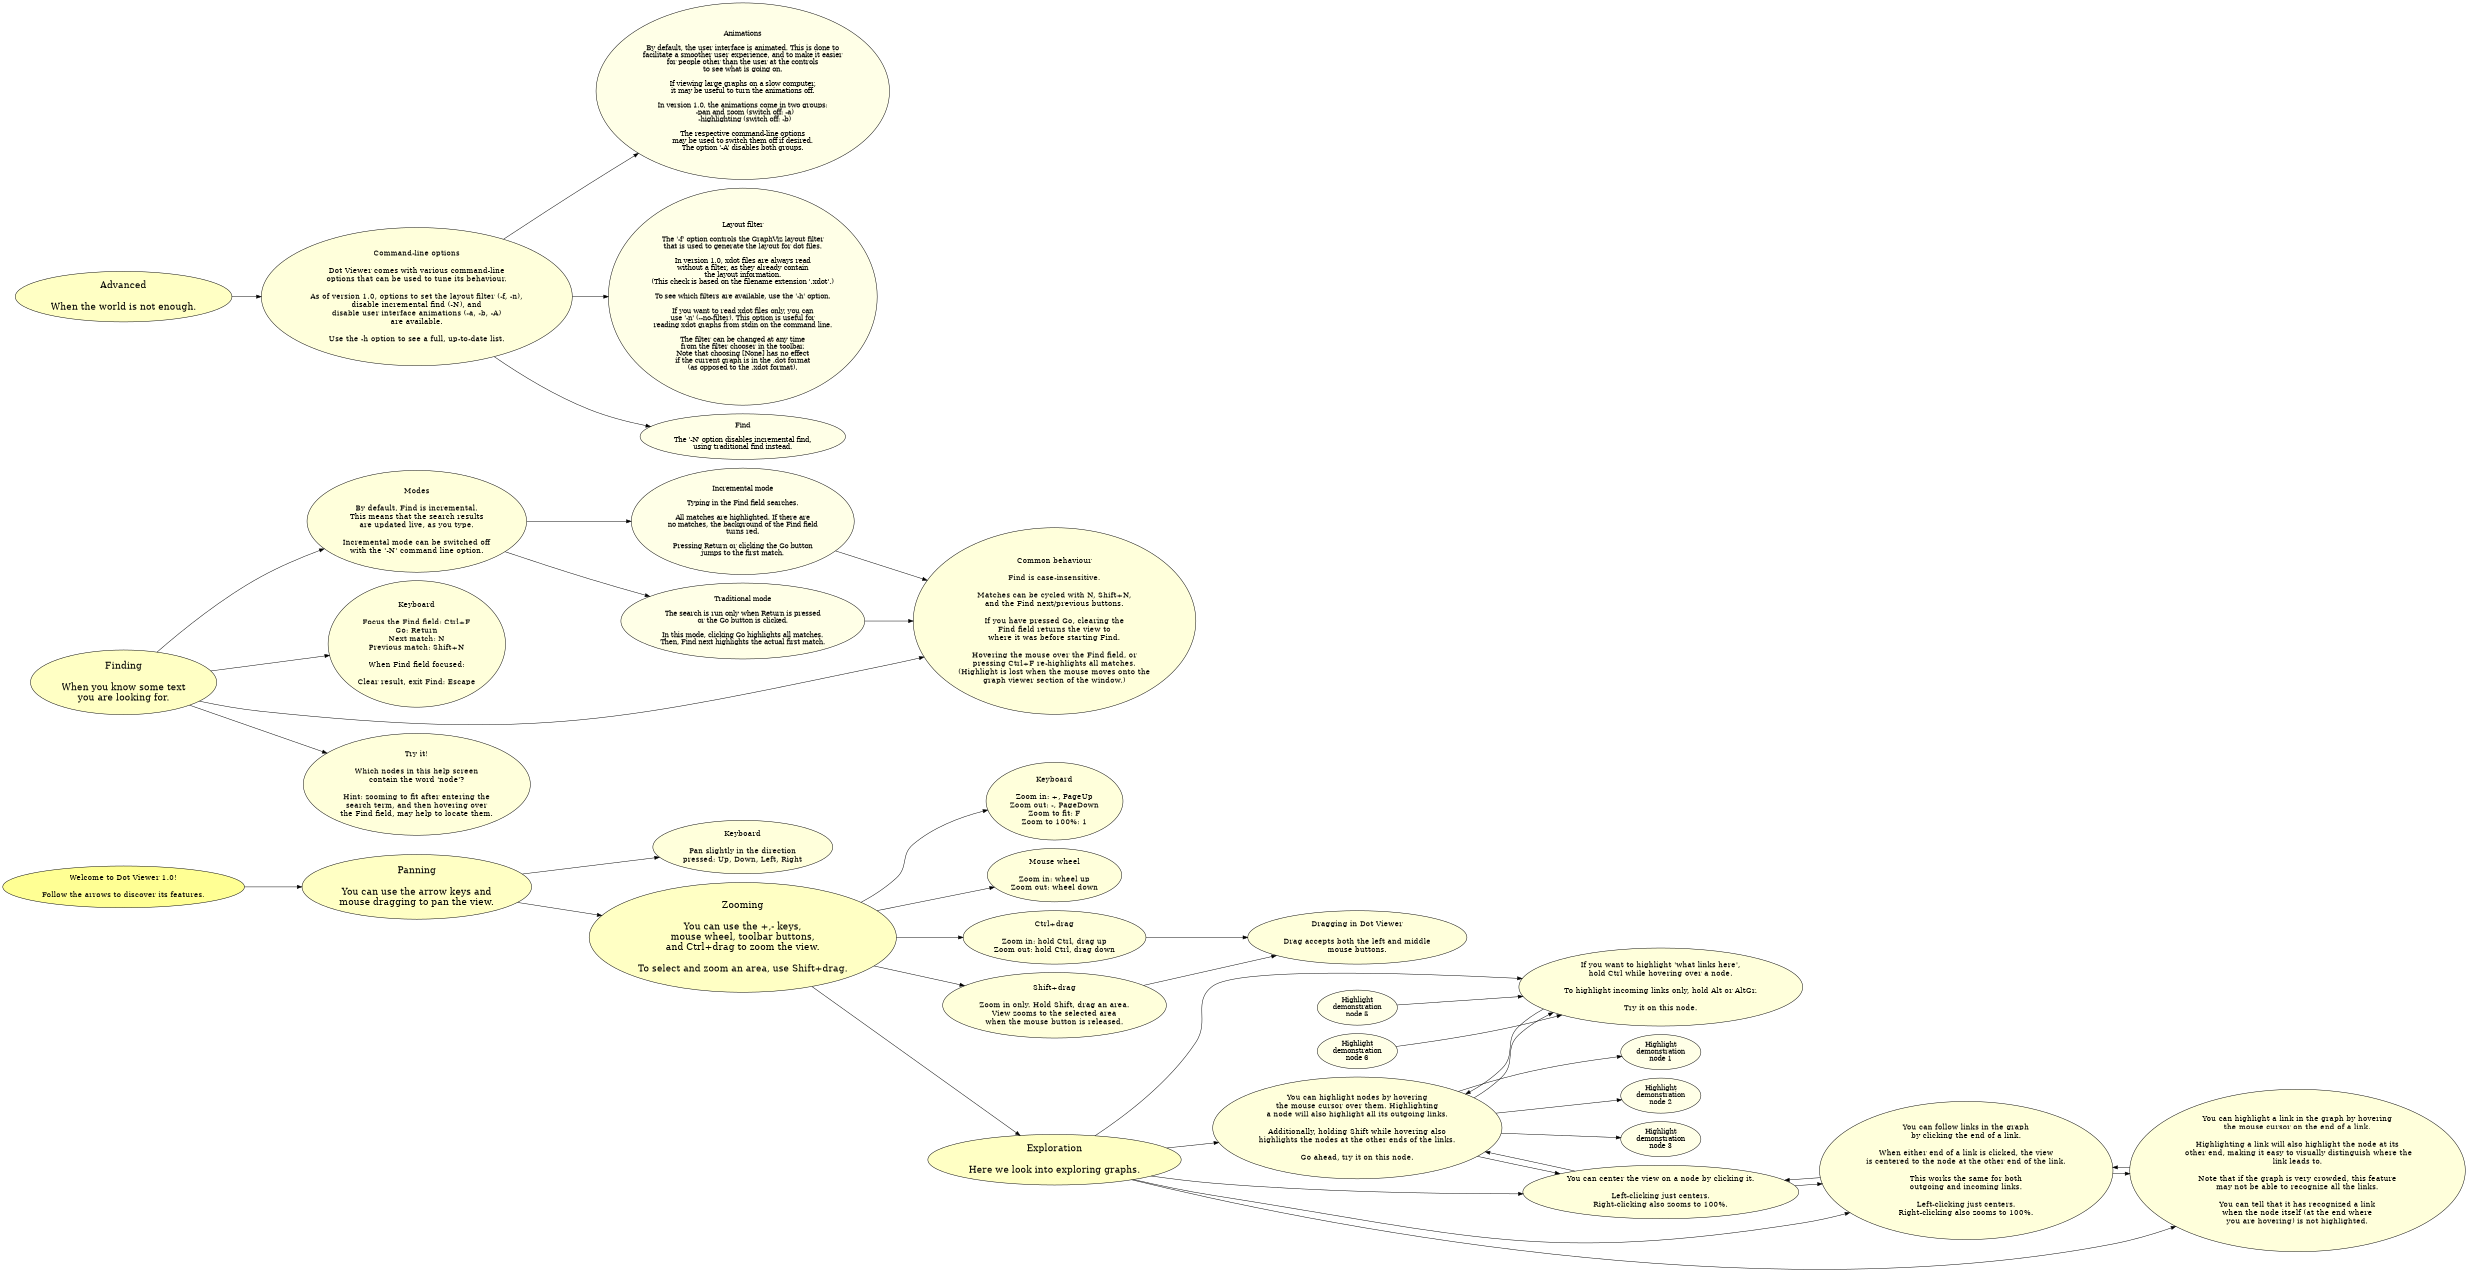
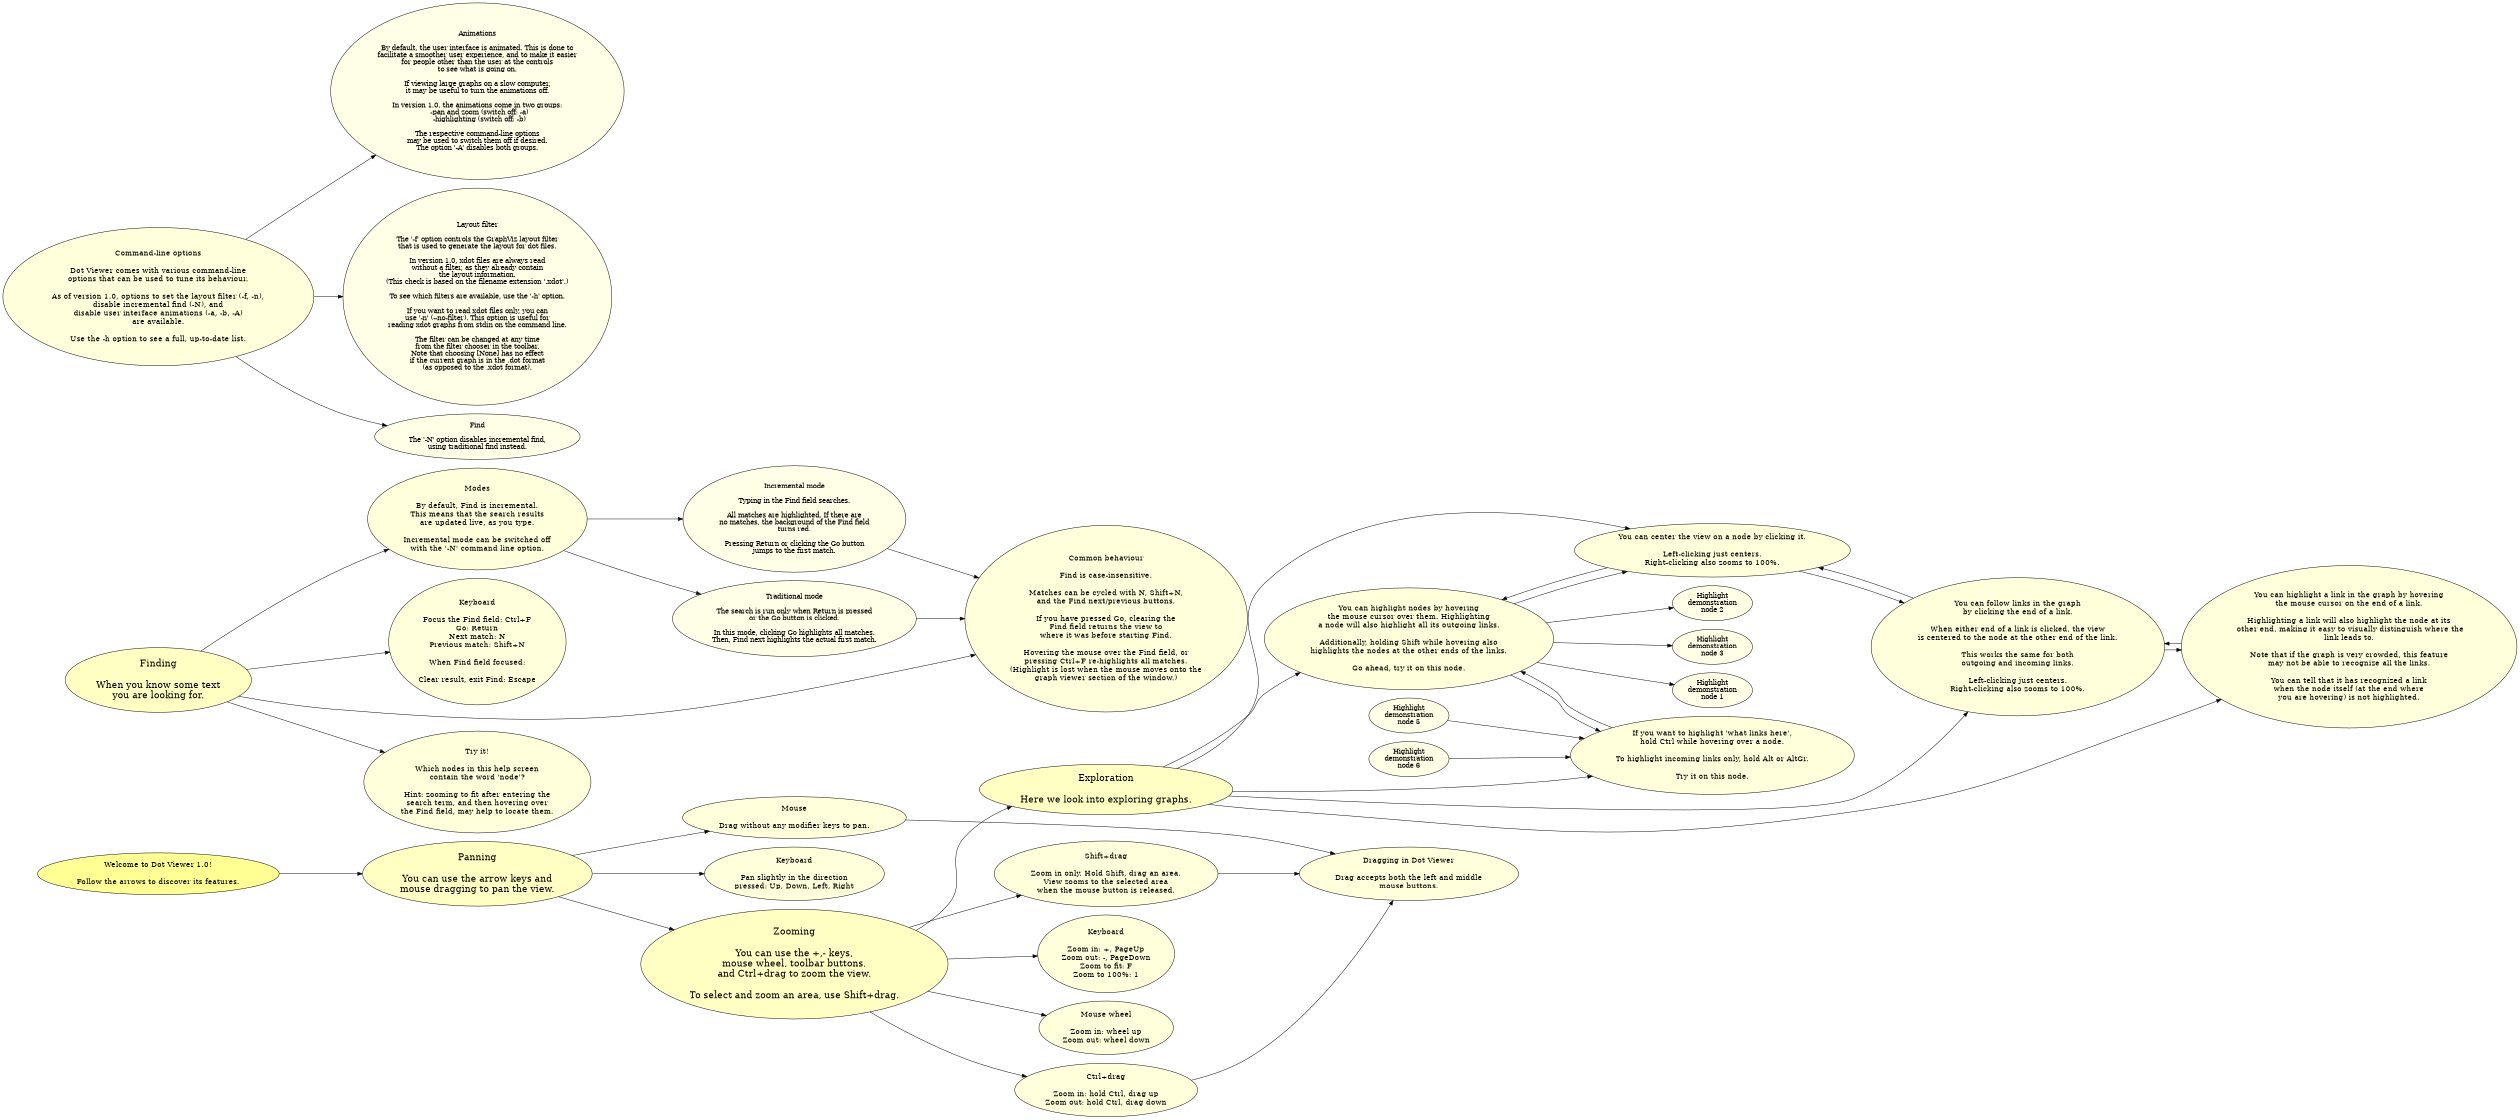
node "Advanced When the world is not enough.": removed
node "Mouse Drag without any modifier keys to pan.": added
